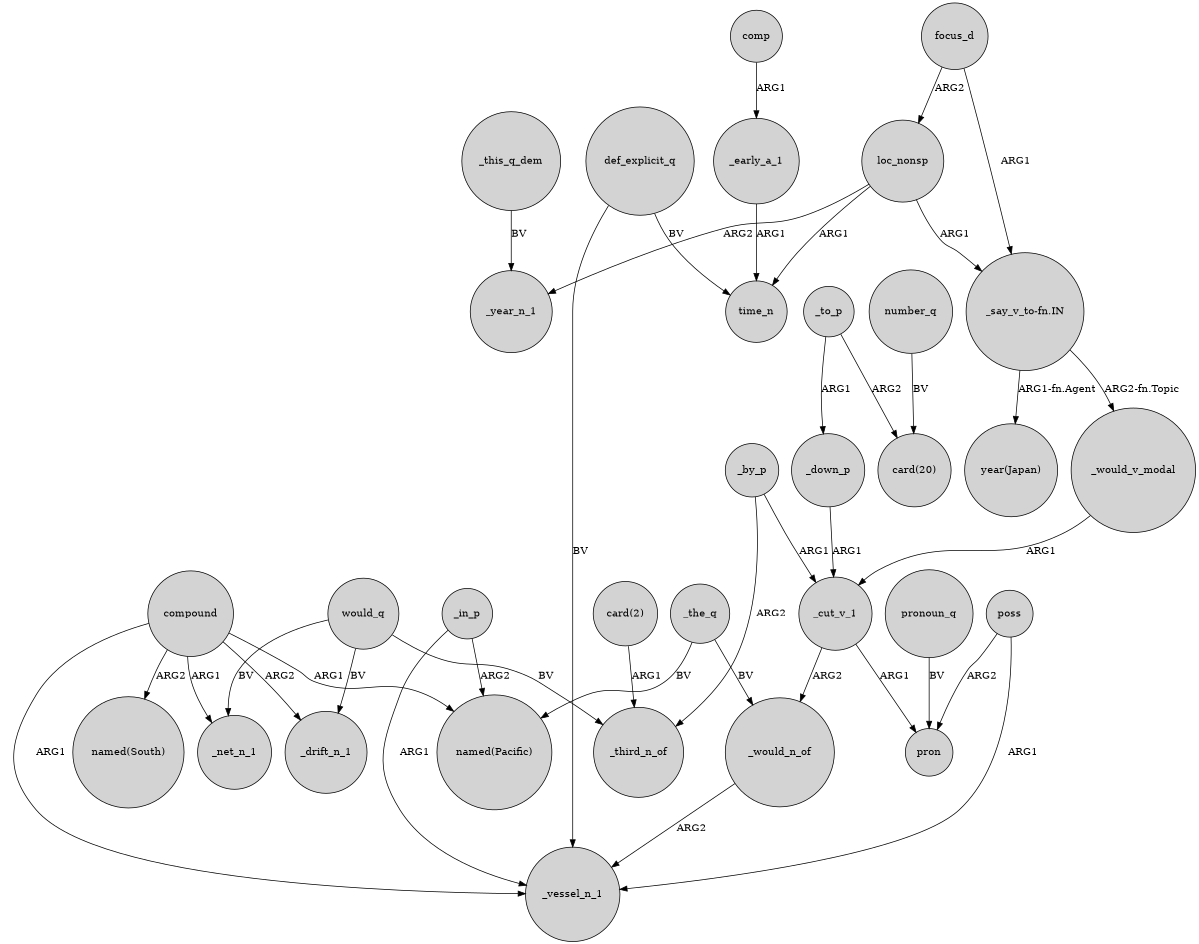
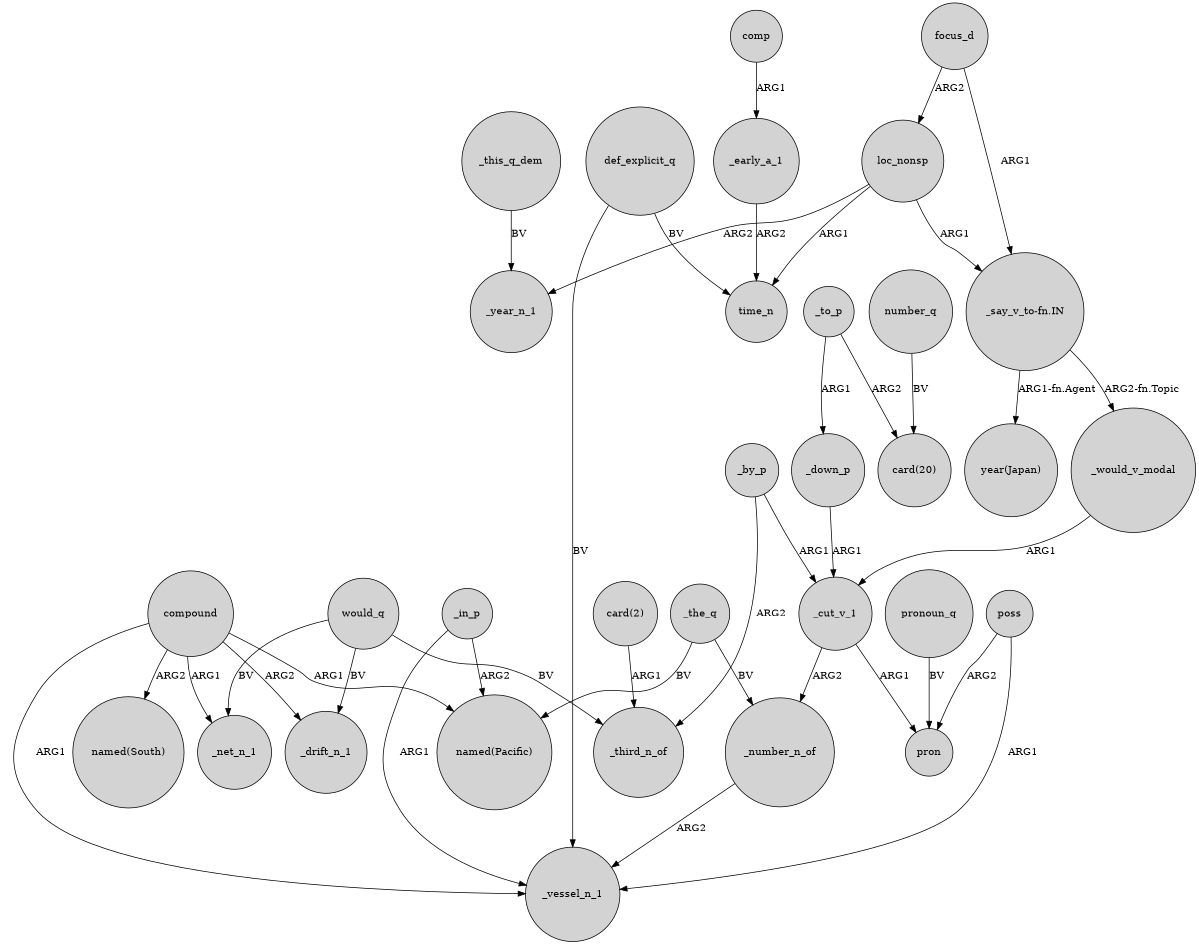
edge "_early_a_1" -> "time_n": label "ARG1" -> "ARG2"
node "_would_n_of": label "_would_n_of" -> "_number_n_of"
